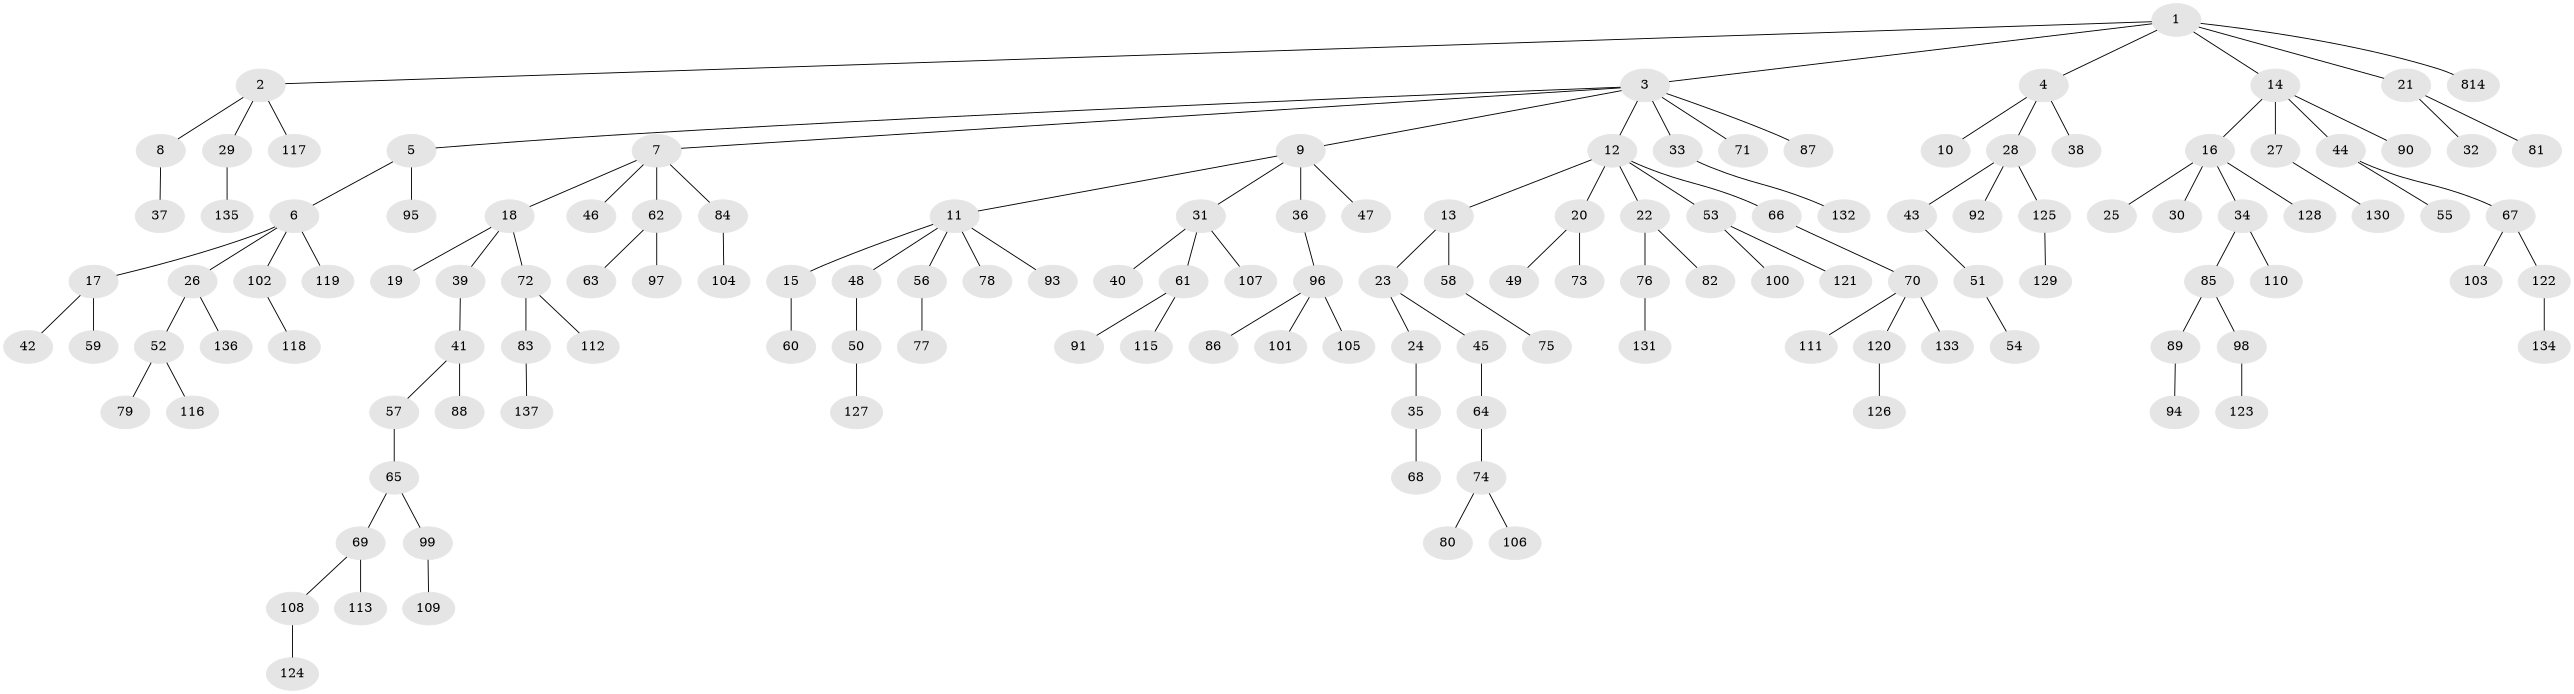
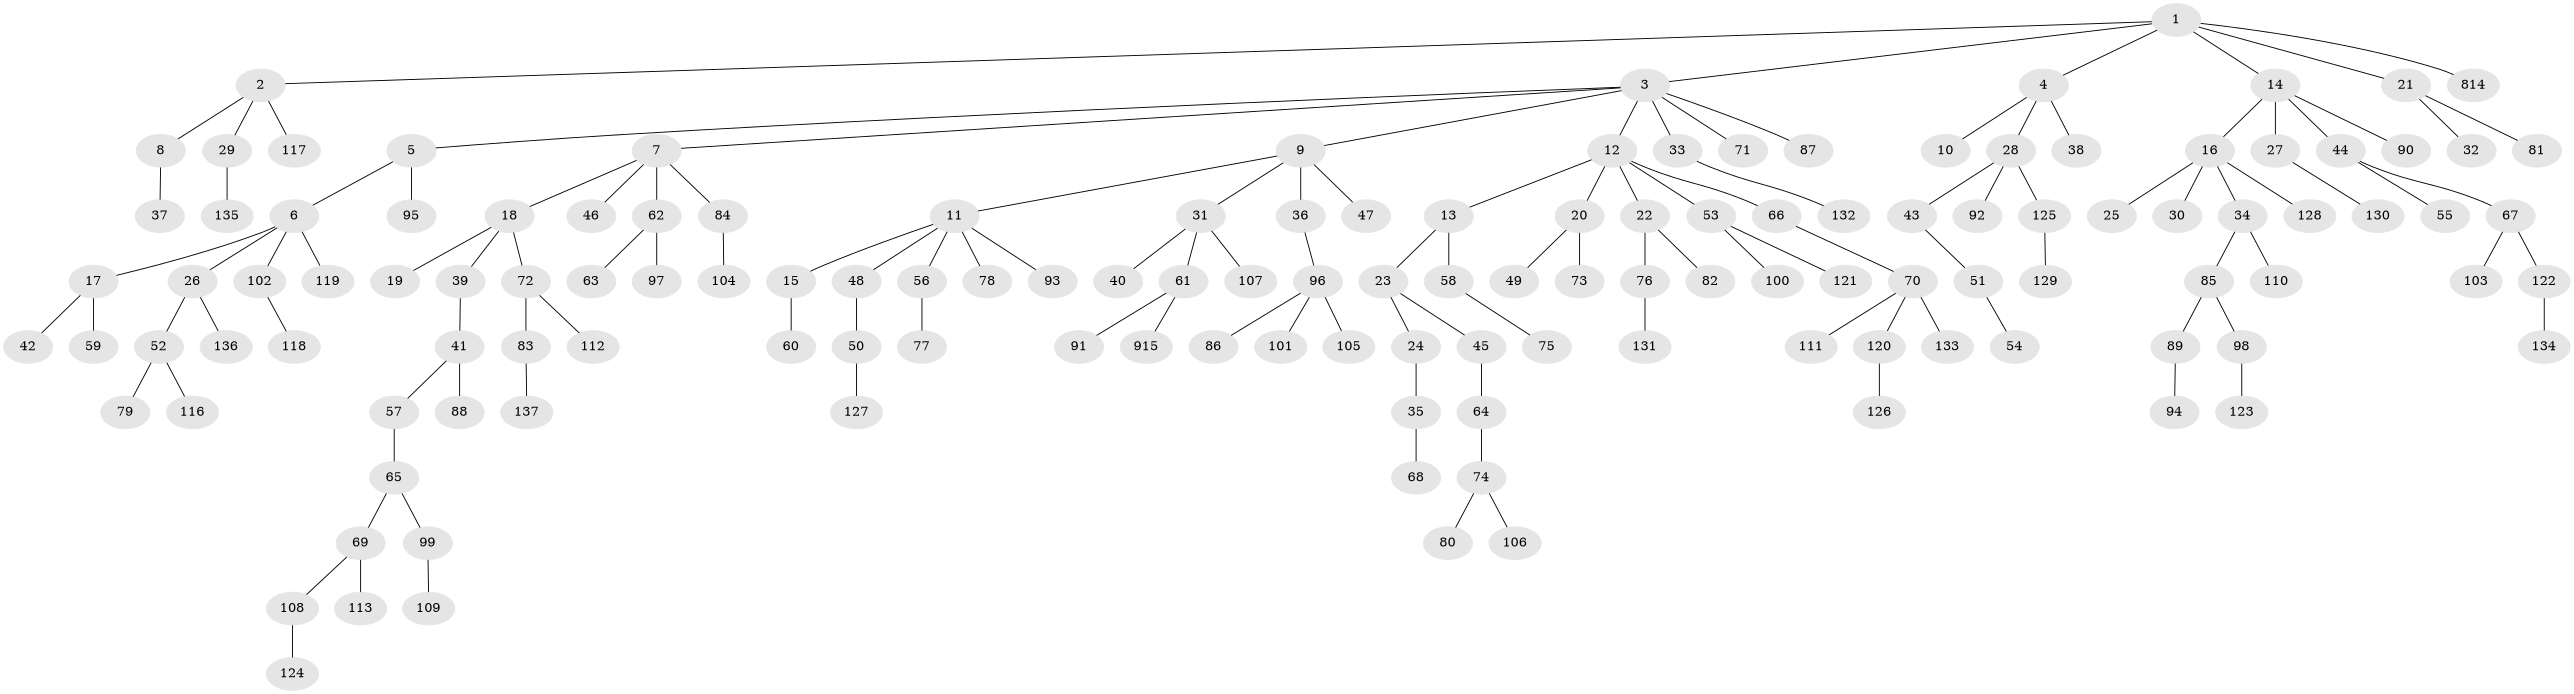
node "115": label "115" -> "915"
